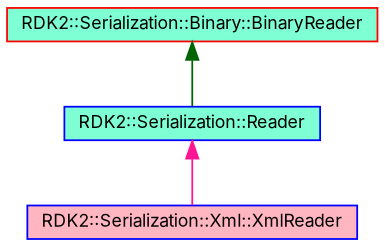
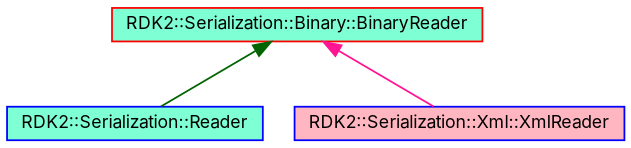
edge "RDK2::Serialization::Xml::XmlReader" -> "RDK2::Serialization::Reader": now "RDK2::Serialization::Xml::XmlReader" -> "RDK2::Serialization::Binary::BinaryReader"
